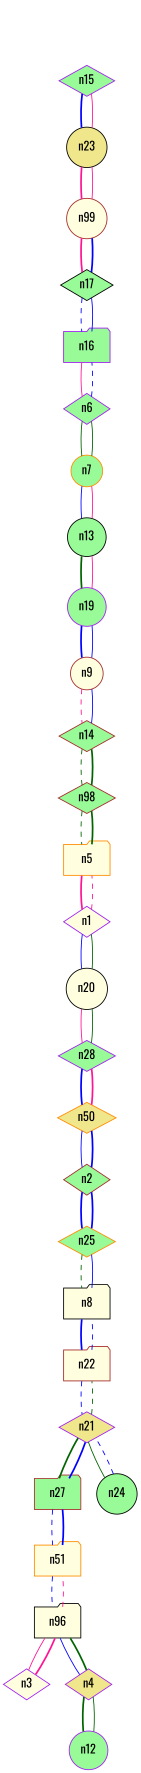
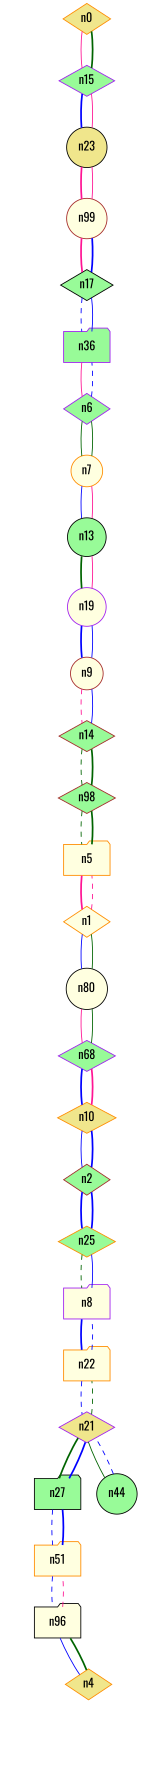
node "n0": added
node "n16": label "n16" -> "n36"
node "n7": fillcolor palegreen -> lightyellow
node "n19": fillcolor palegreen -> lightyellow
node "n1": color purple -> darkorange
node "n20": label "n20" -> "n80"
node "n28": label "n28" -> "n68"
node "n50": label "n50" -> "n10"
node "n8": color black -> purple
node "n22": color brown -> darkorange
node "n27": color brown -> black
node "n24": label "n24" -> "n44"
node "n3": removed
node "n4": color purple -> darkorange
node "n12": removed
